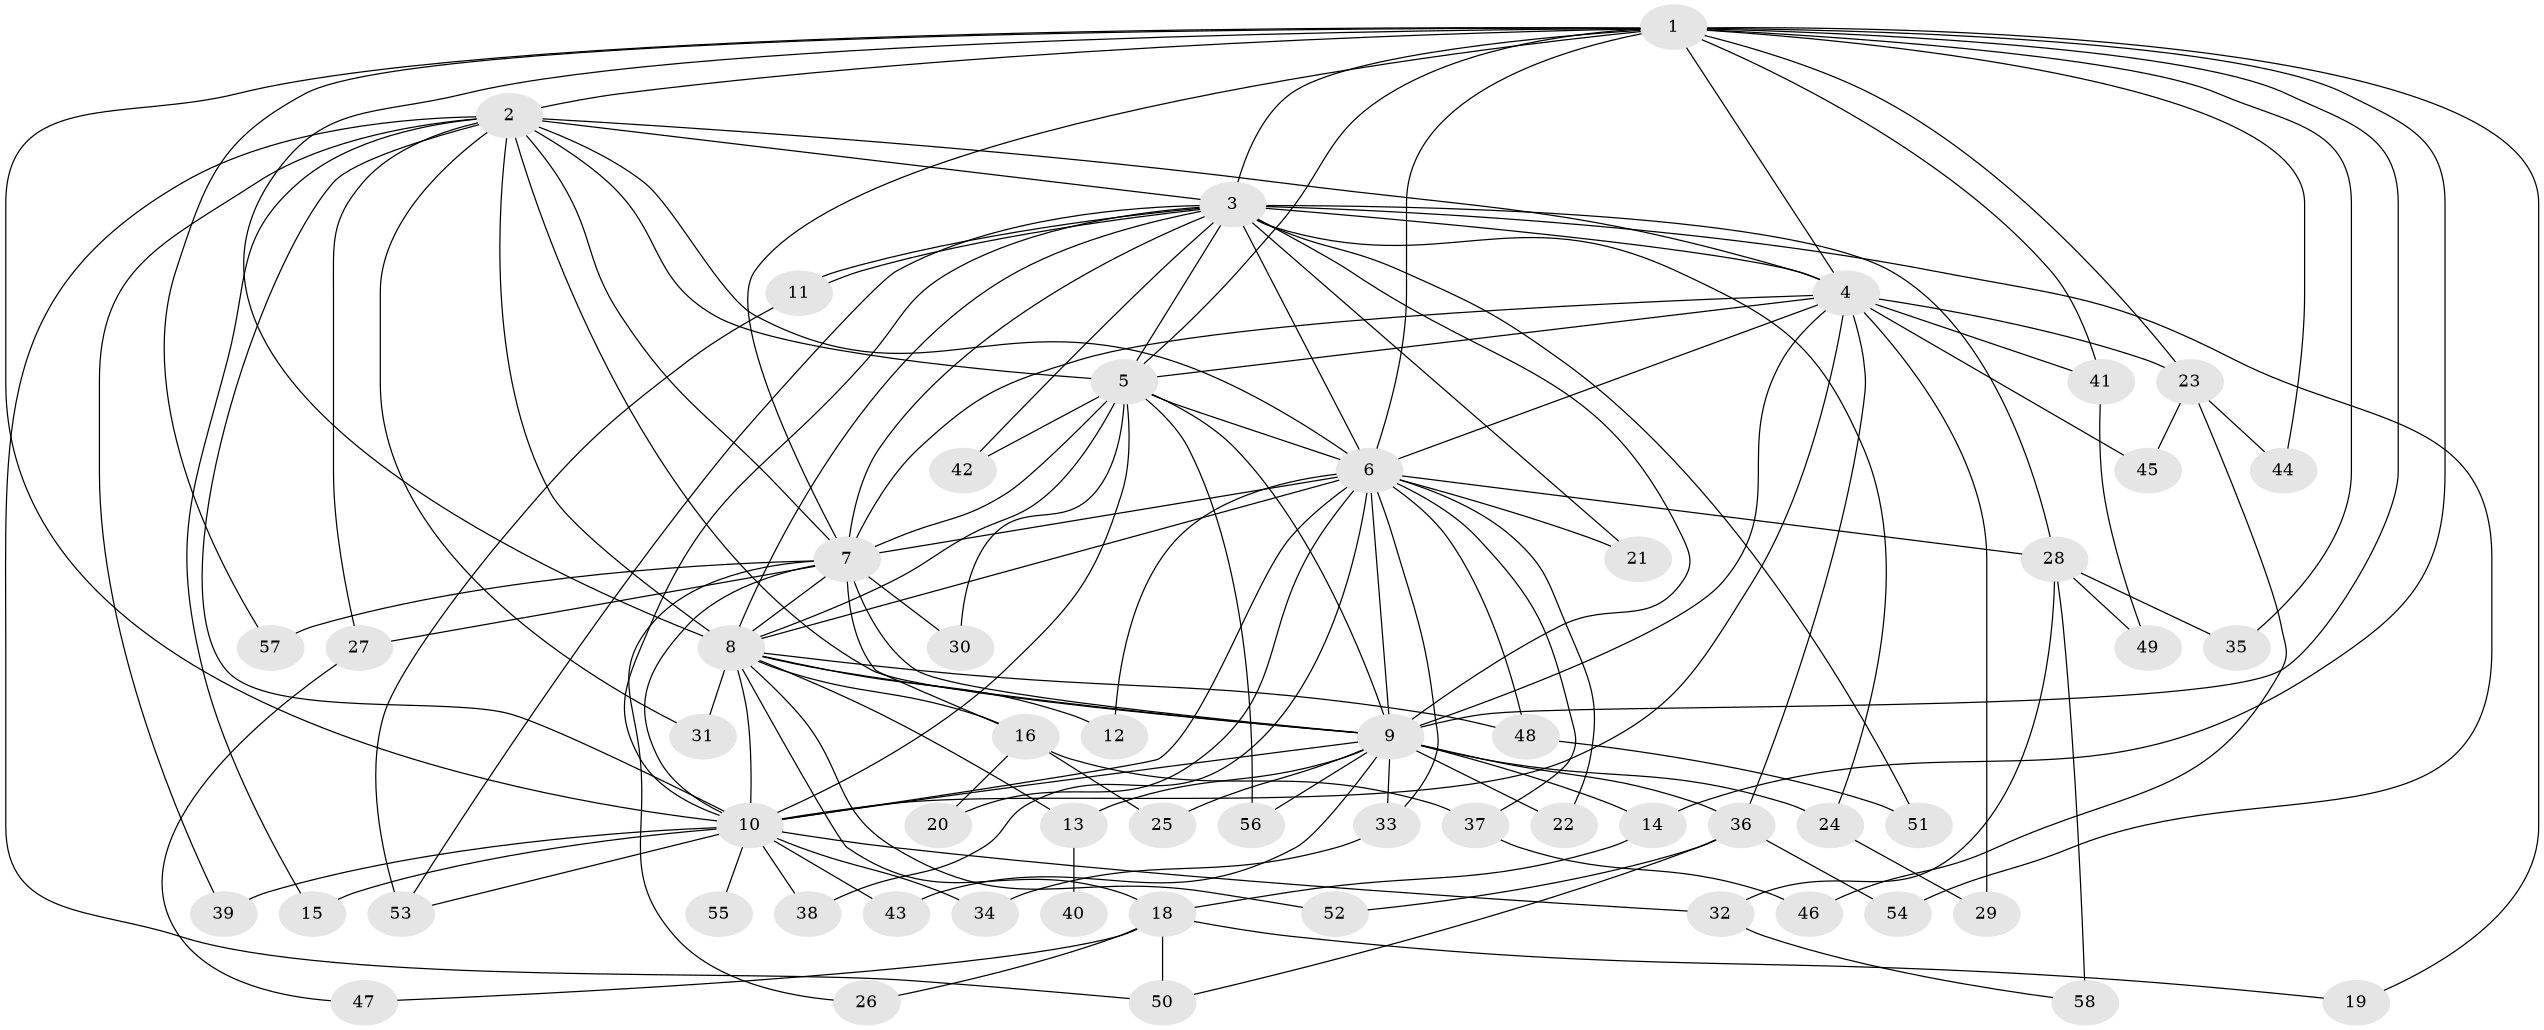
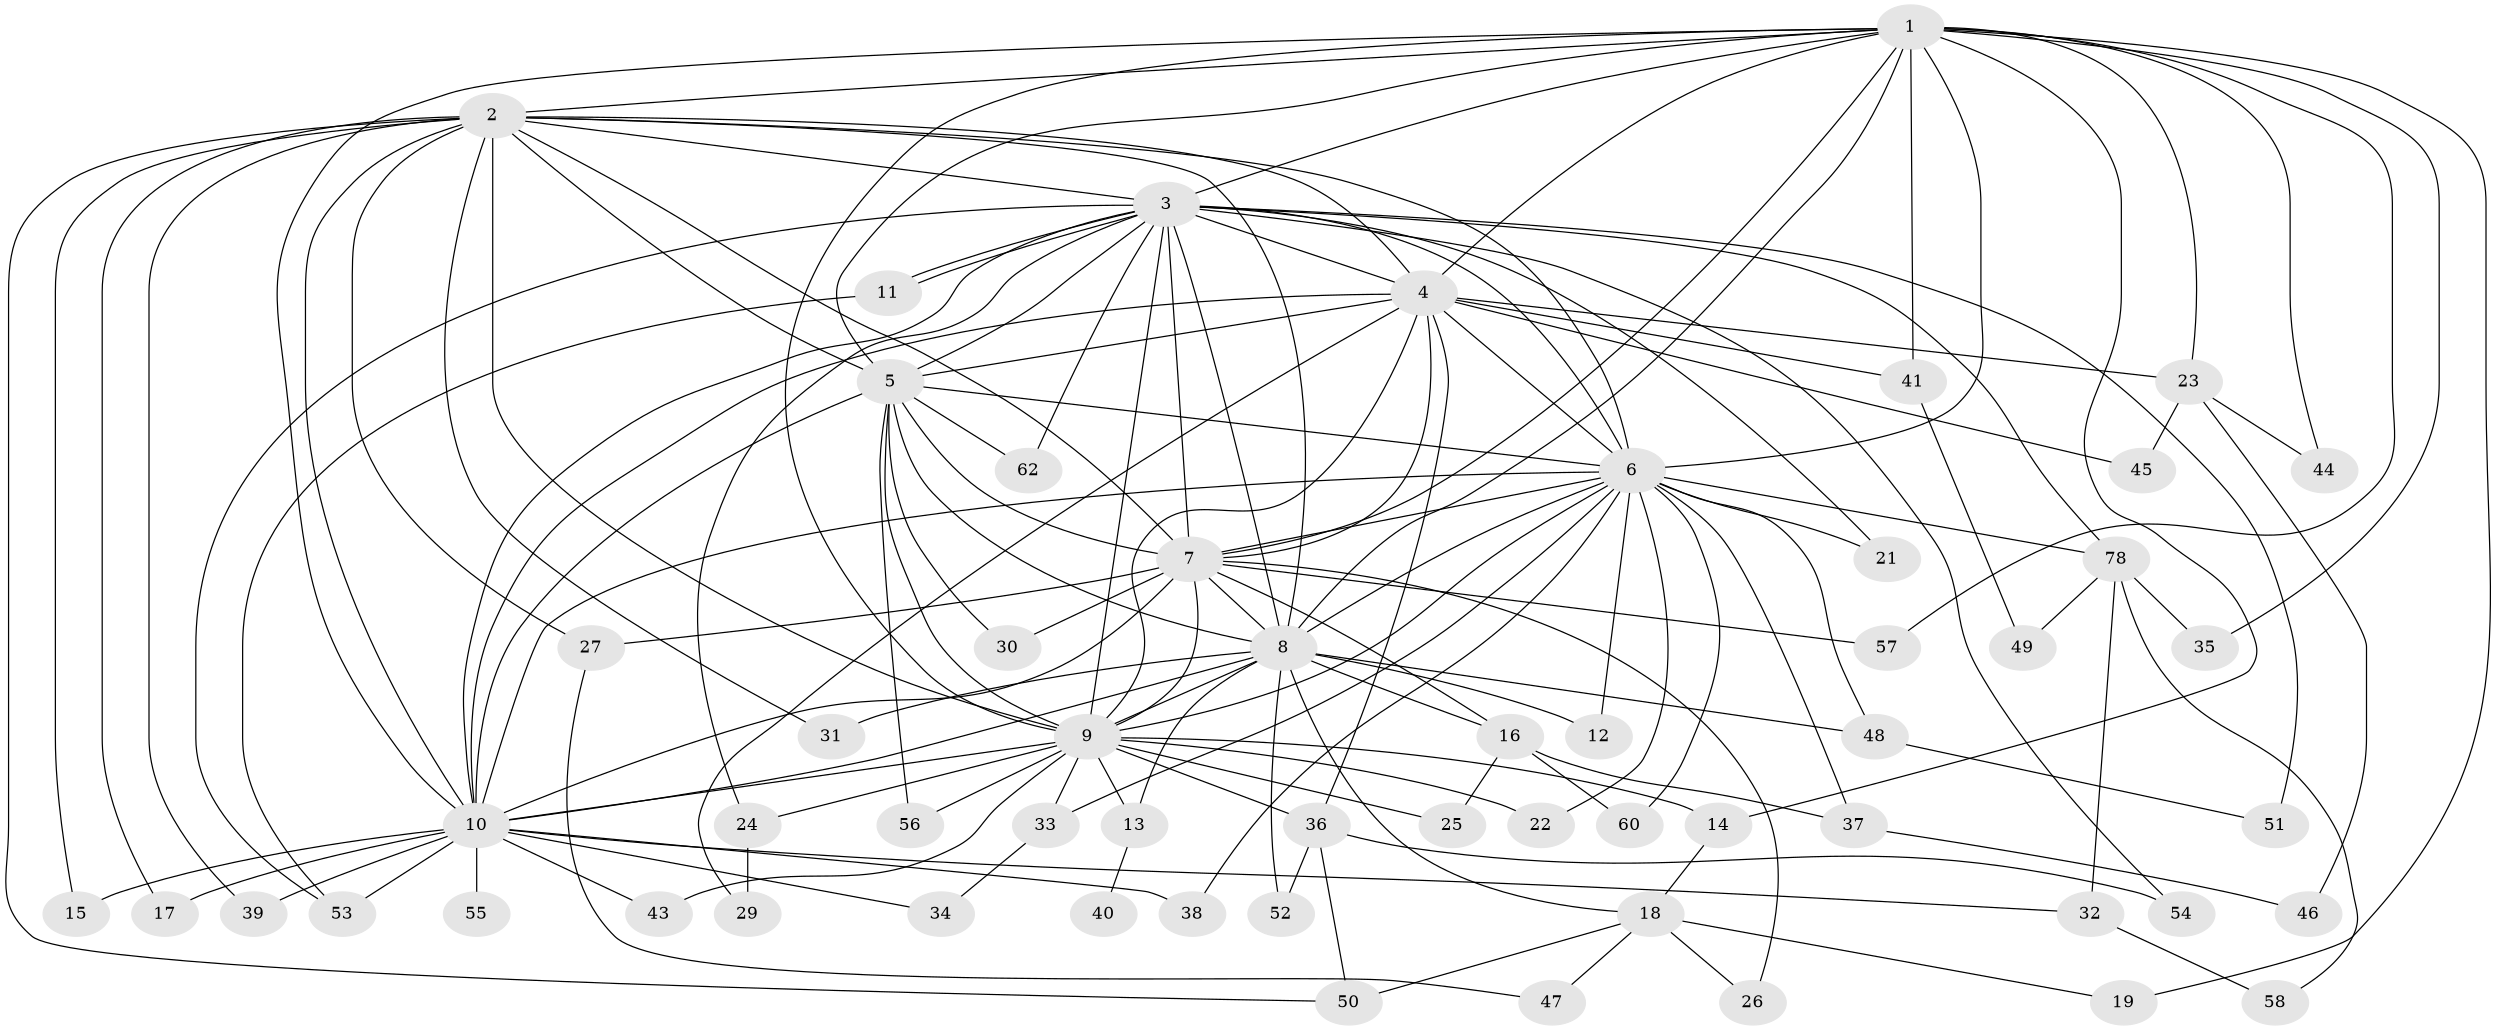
node "42": label "42" -> "62"
node "28": label "28" -> "78"
node "20": label "20" -> "60"
node "17": added
